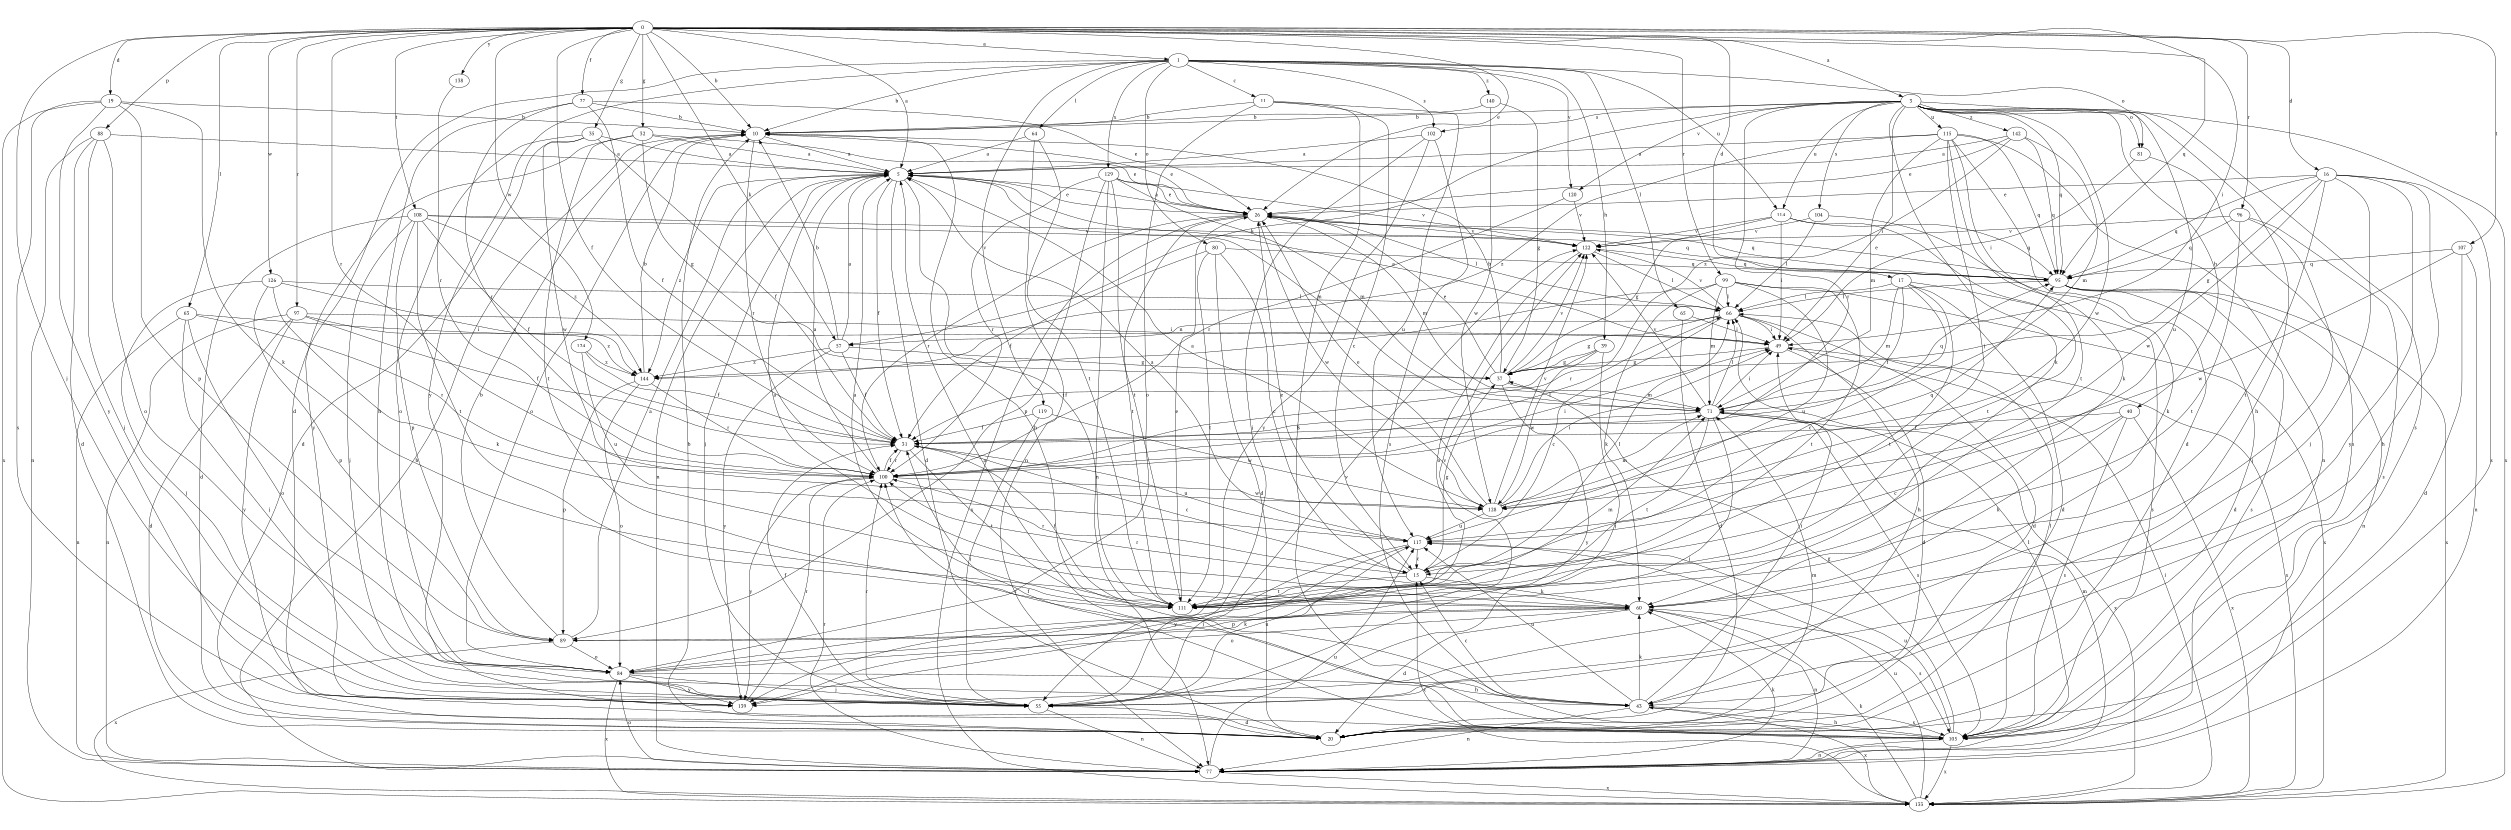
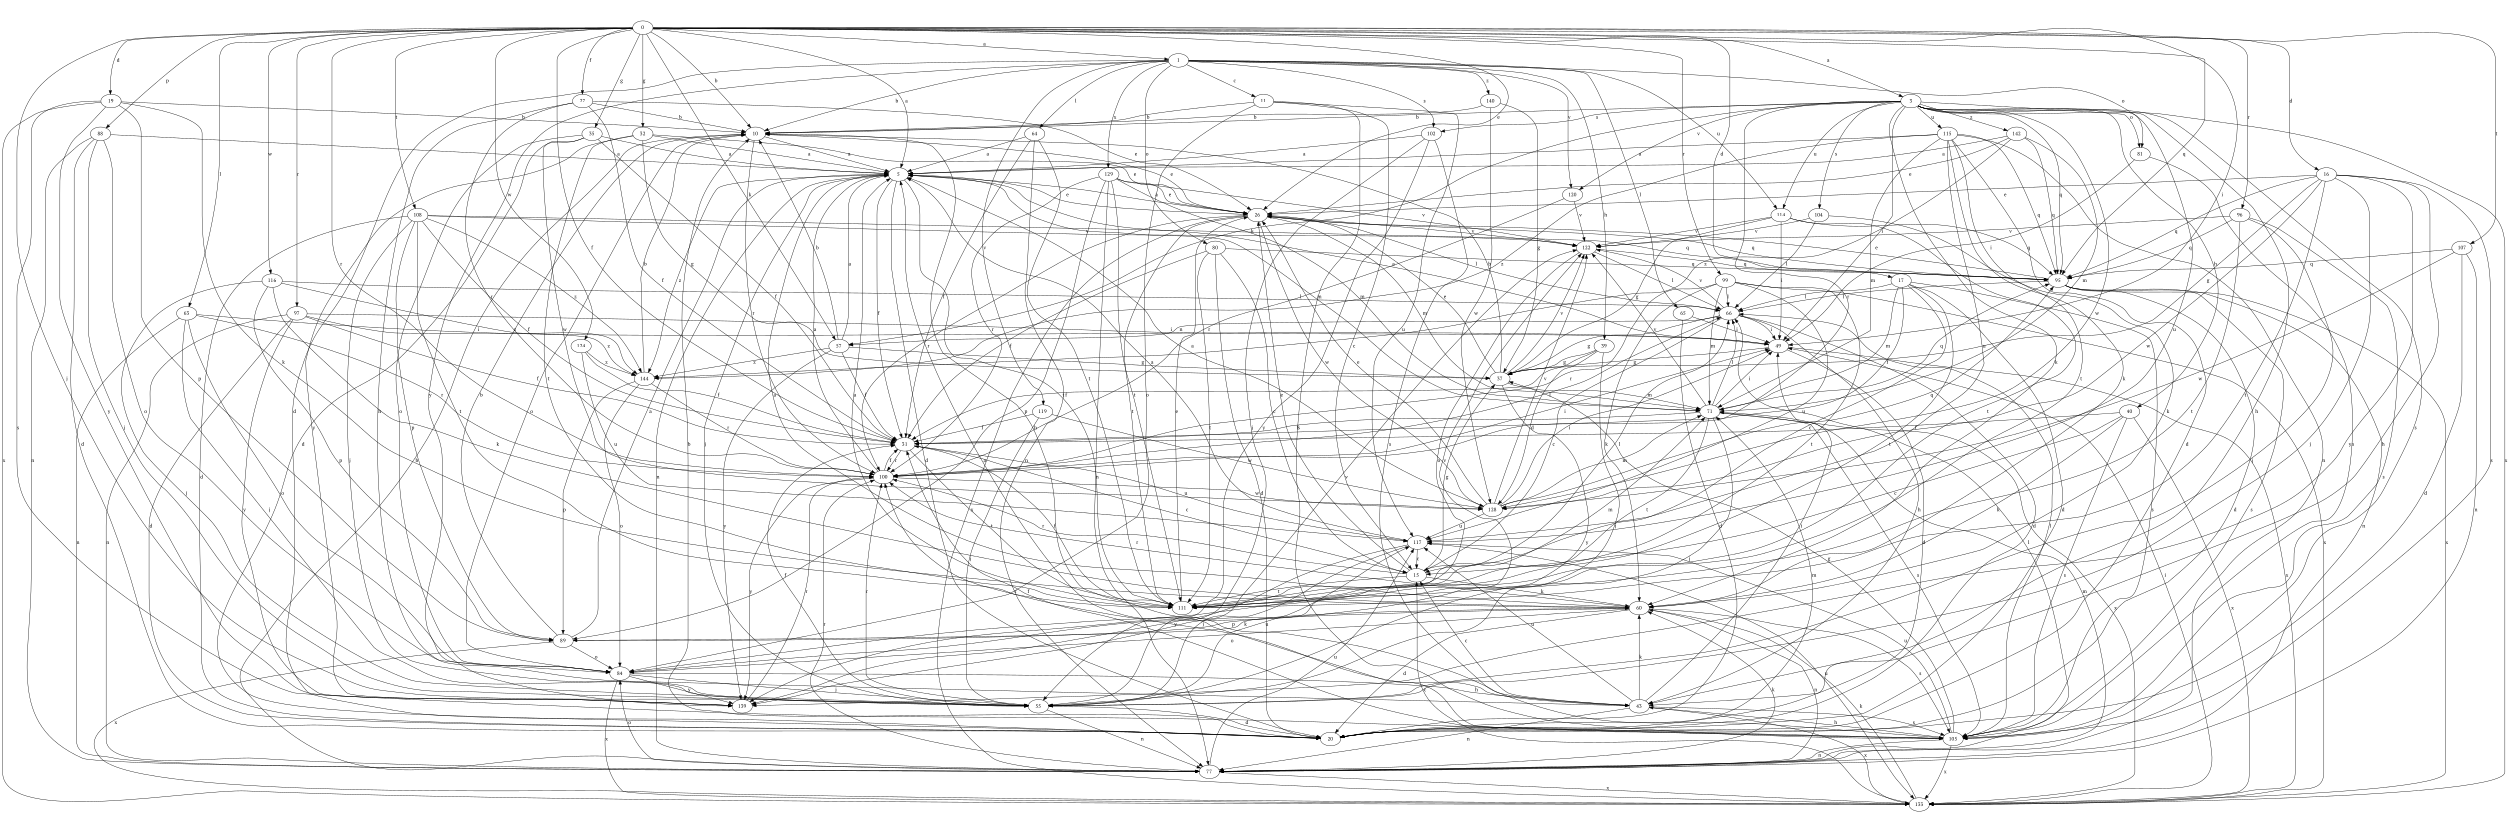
node "138": removed
edge "64" -> "31": added, label "f"
node "126": label "126" -> "116"
edge "115" -> "117": label "j" -> "u"
edge "39" -> "128": label "w" -> "d"
edge "133" -> "117": reversed
